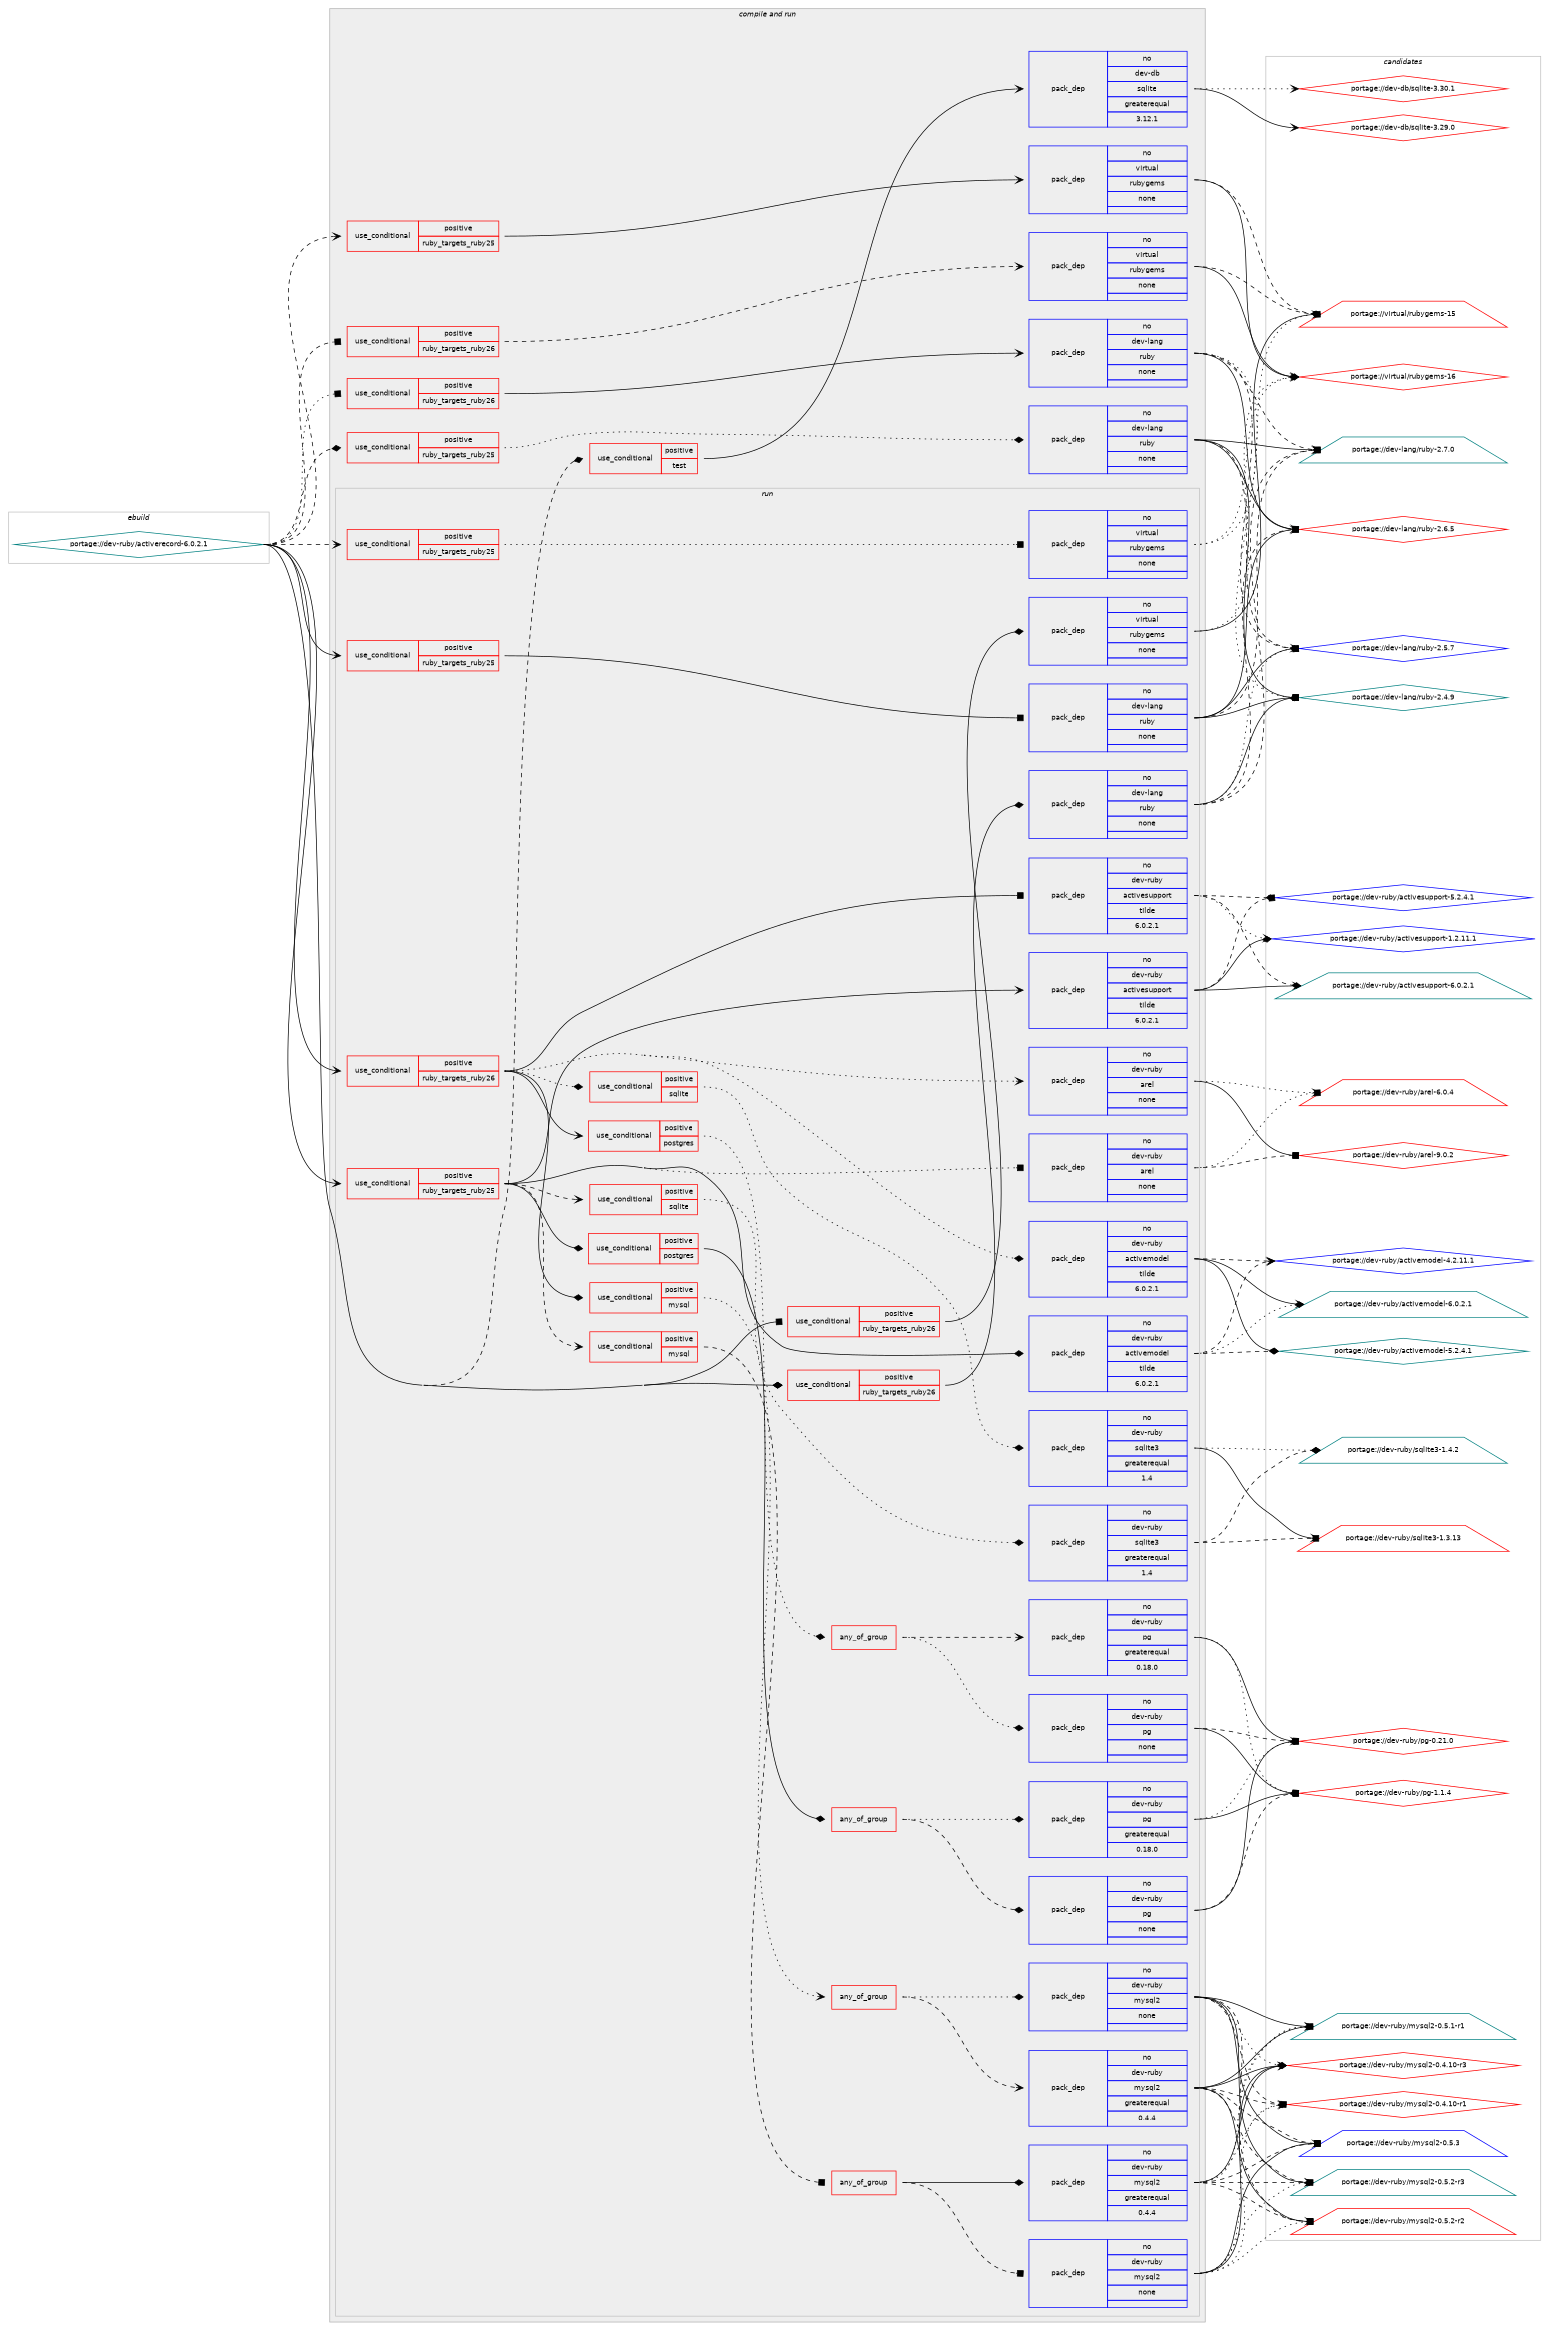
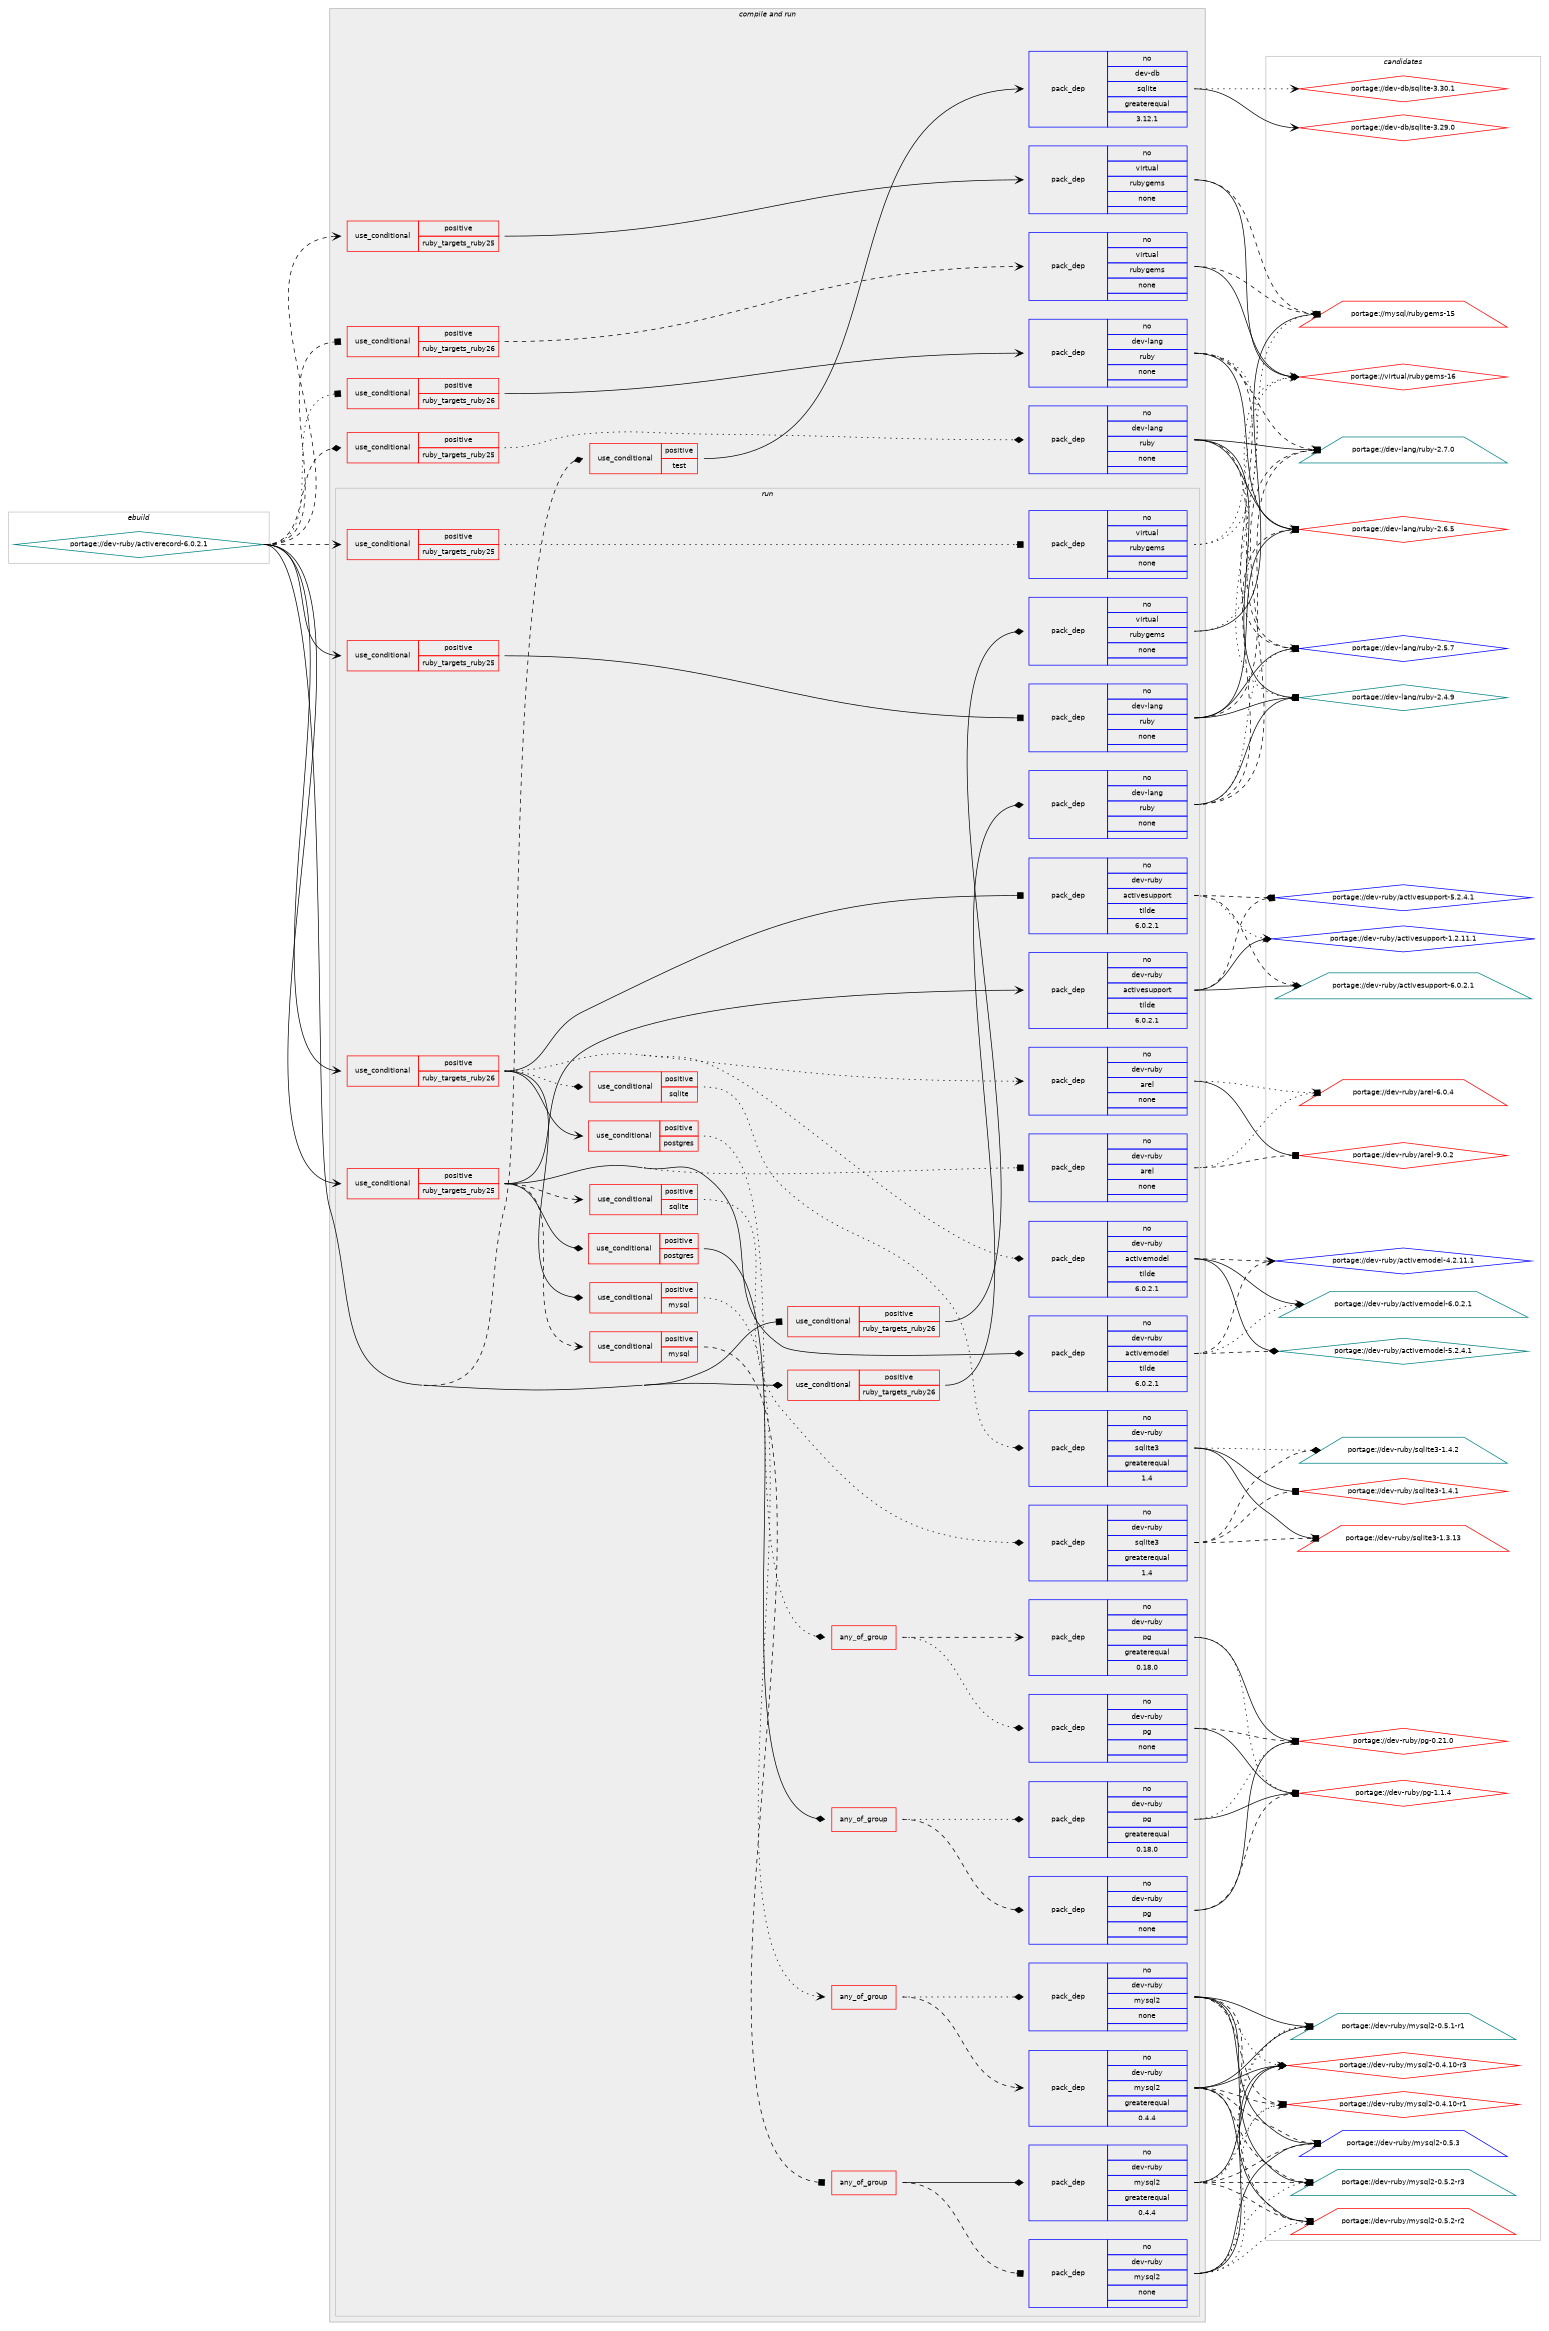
node "portage://virtual/rubygems-15": label "portage://virtual/rubygems-15" -> "portage://mysql/rubygems-15"
node "portage://dev-ruby/sqlite3-1.4.1": added
